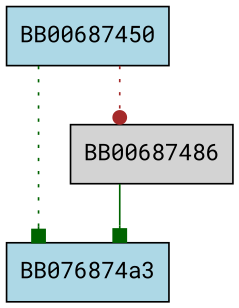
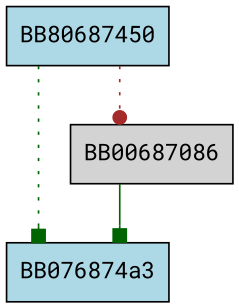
node "BB00687450": label "BB00687450" -> "BB80687450"
node "BB00687486": label "BB00687486" -> "BB00687086"
